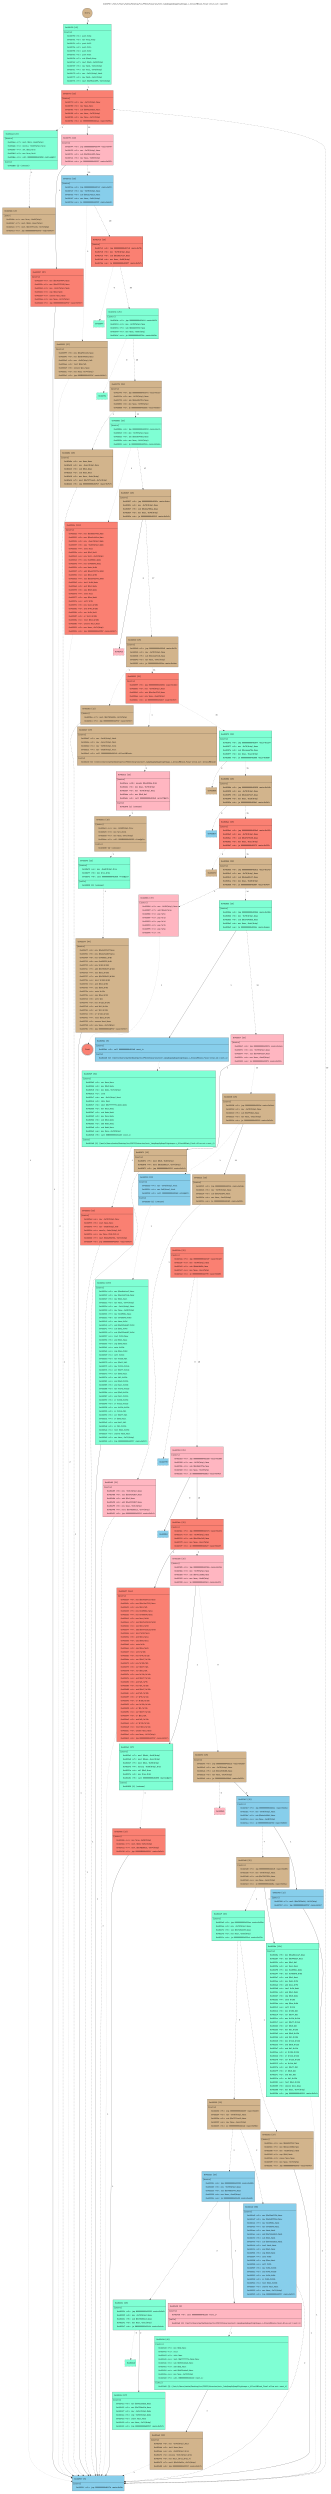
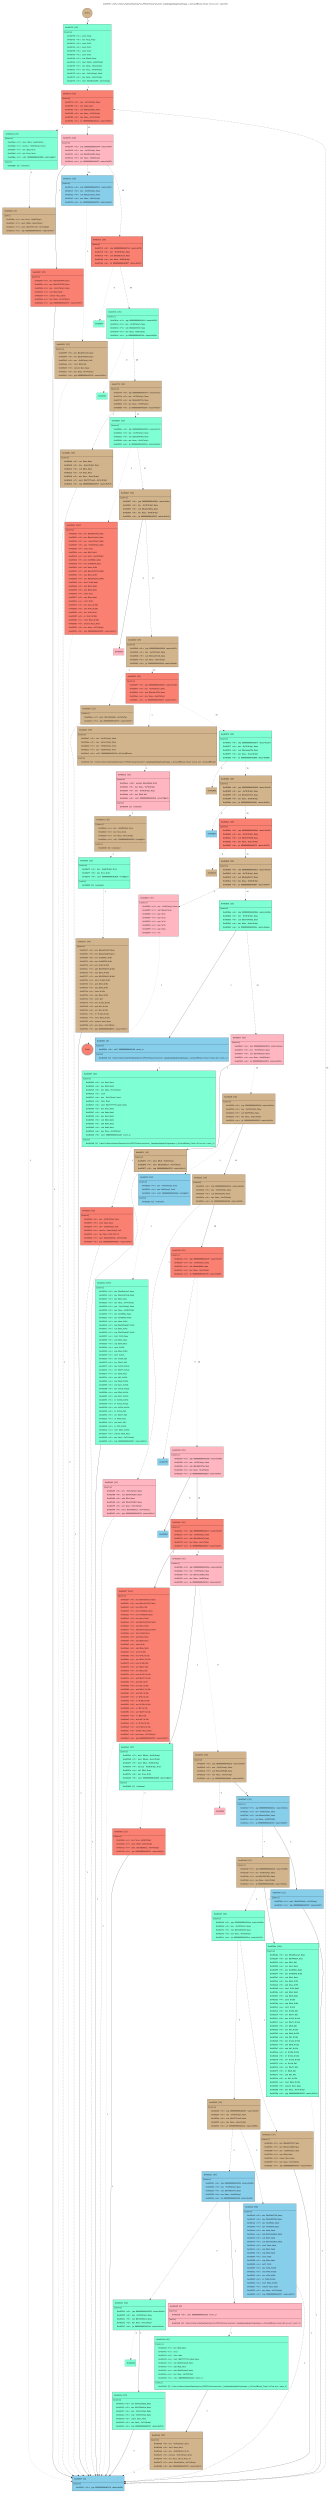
edge "0x401faa [25]" -> "0x401fc3 [25]": now "0x401f94 [22]" -> "0x401fc3 [25]"
edge "0x402121 [25]" -> "0x40213a [25]": added, label "10"
edge "0x40241d [27]" -> "0x40291f [5]": added, label "2"
